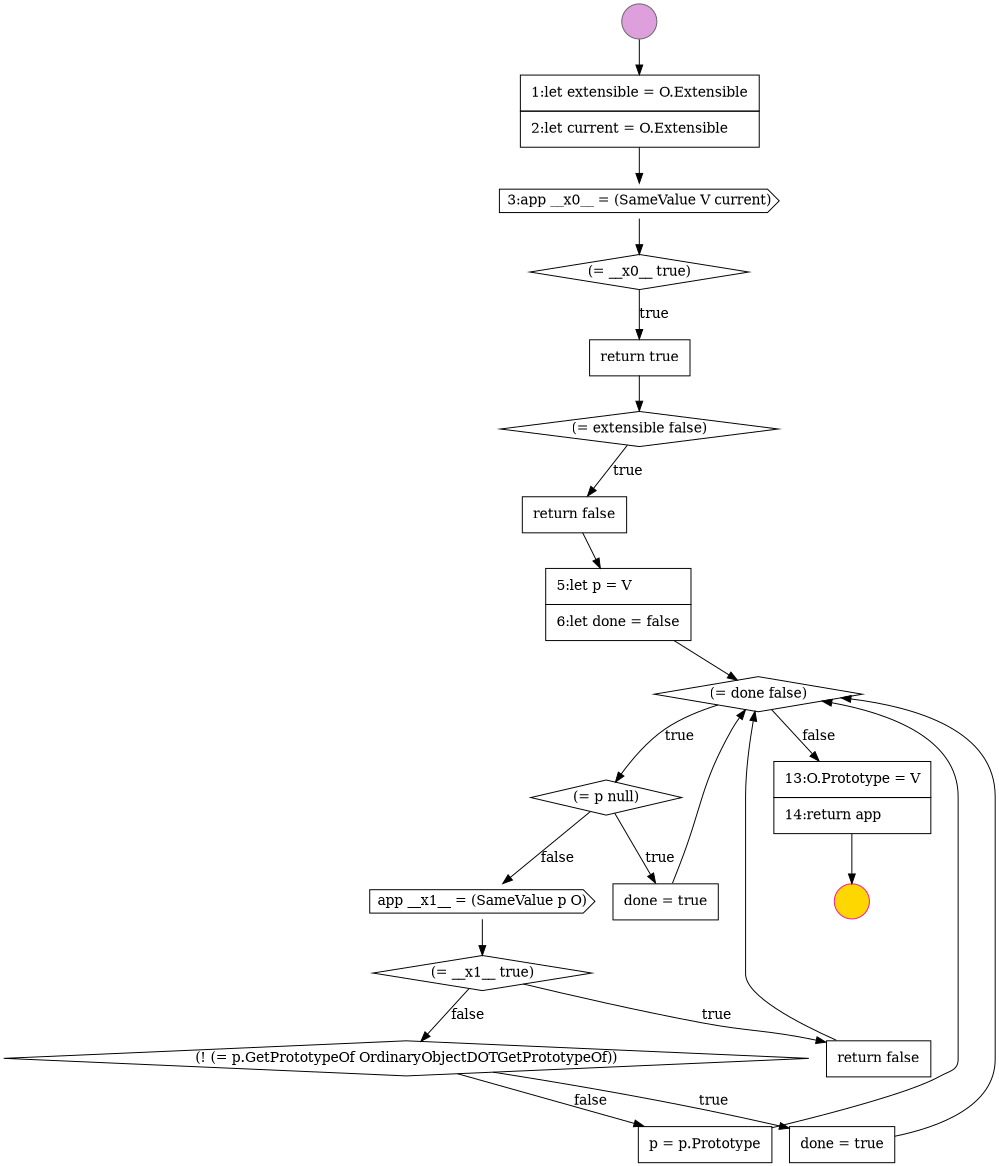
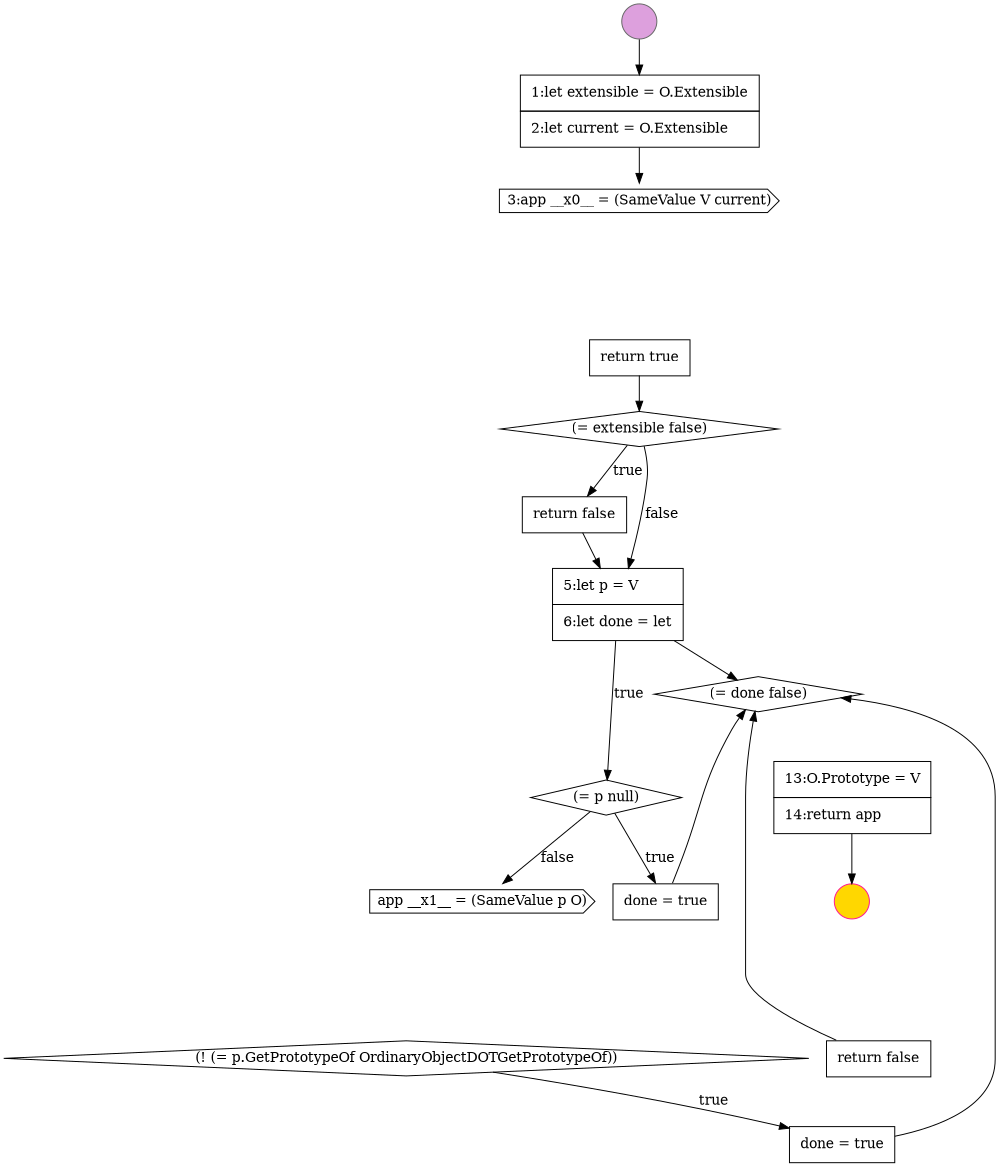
node "(= __x0__ true)": removed
edge "(= extensible false)" -> "5:let p = V": added, label "false"
node "5:let p = V": text "6:let done = false" -> "6:let done = let"
edge "(= done false)" -> "(= p null)": now "5:let p = V" -> "(= p null)"
edge "(= done false)" -> "13:O.Prototype = V": removed, label "false"
node "(= __x1__ true)": removed
node "p = p.Prototype": removed
